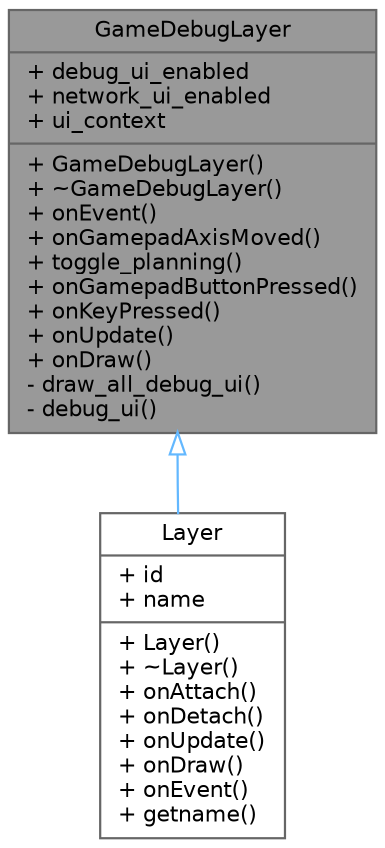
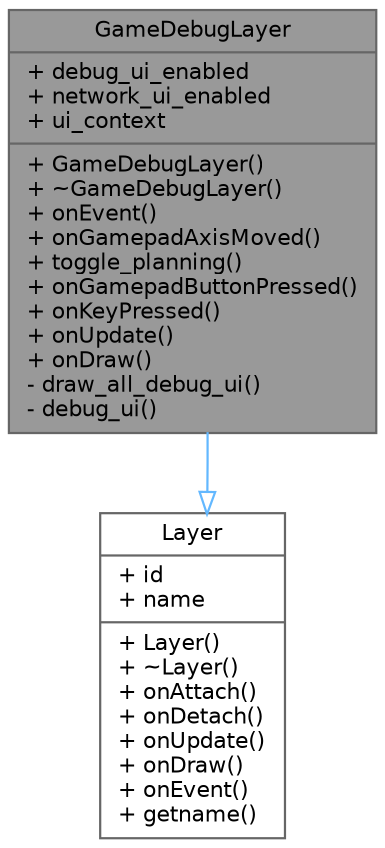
edge "Layer" -> "GameDebugLayer": reversed
